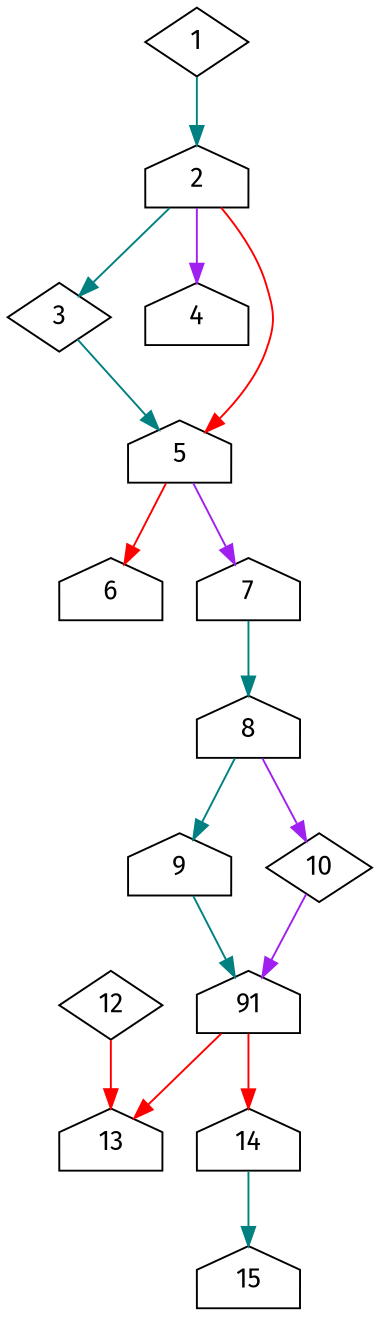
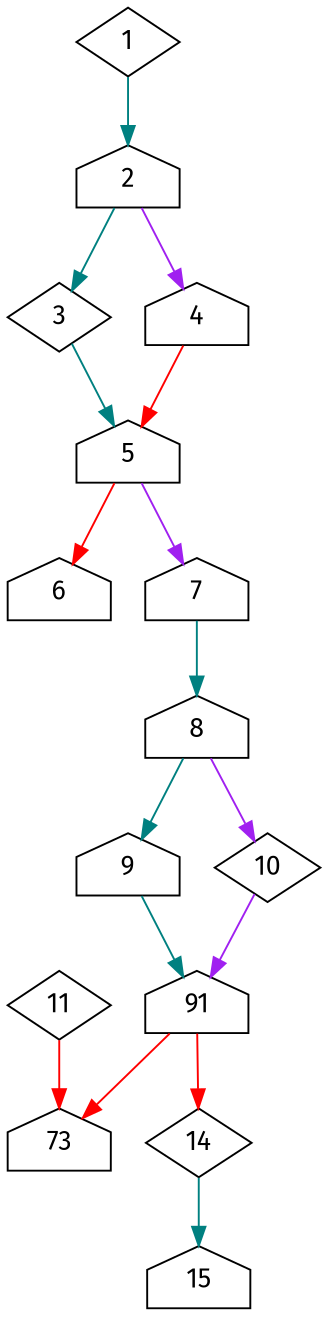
edge "2" -> "5": now "4" -> "5"
node "12": label "12" -> "11"
node "13": label "13" -> "73"
node "14": shape house -> diamond
